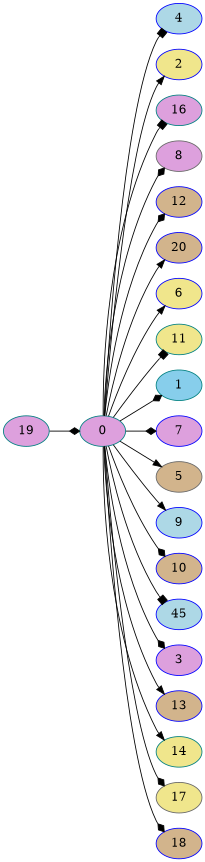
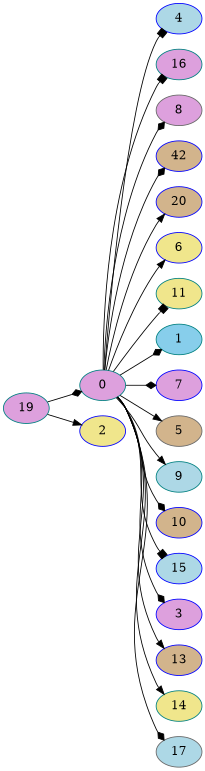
edge "0" -> "2": now "19" -> "2"
node "12": label "12" -> "42"
node "9": color blue -> teal
node "45": label "45" -> "15"
node "17": fillcolor khaki -> lightblue
node "18": removed
